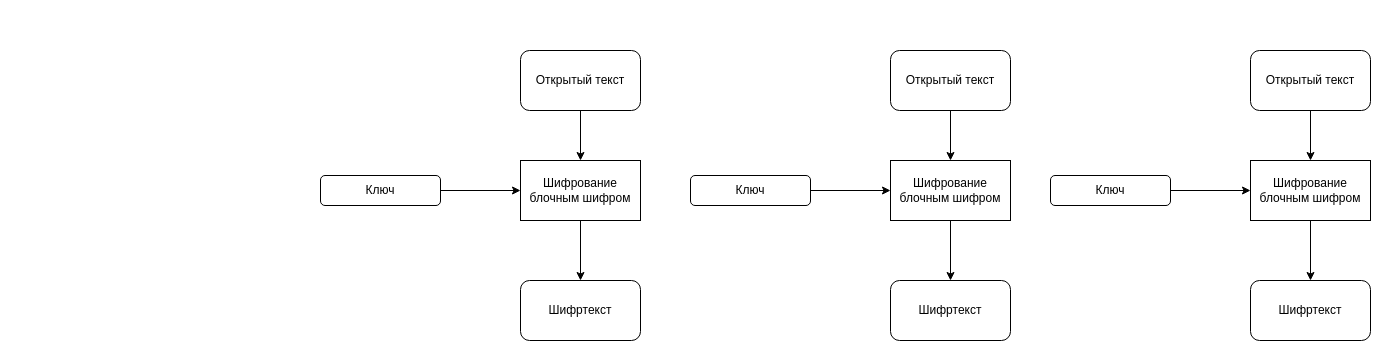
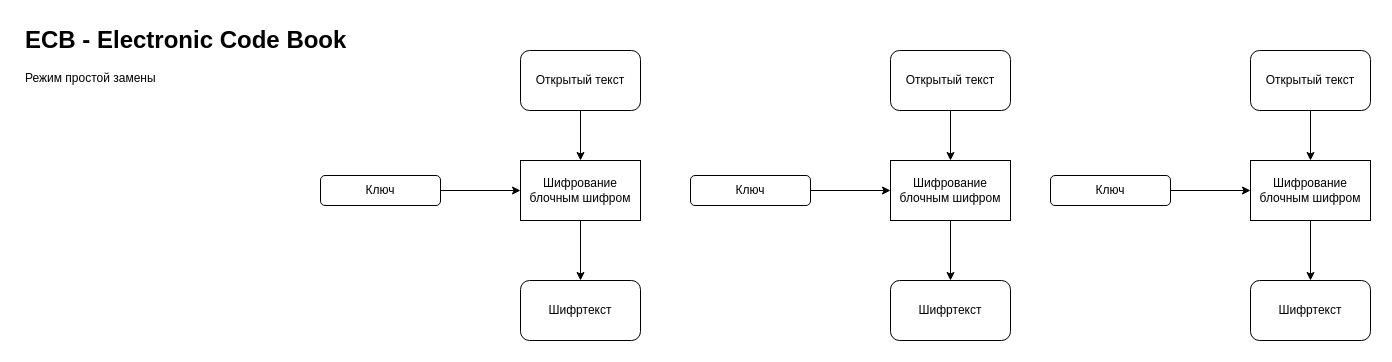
node "ECB - Electronic Code BookРежим простой замены": added
